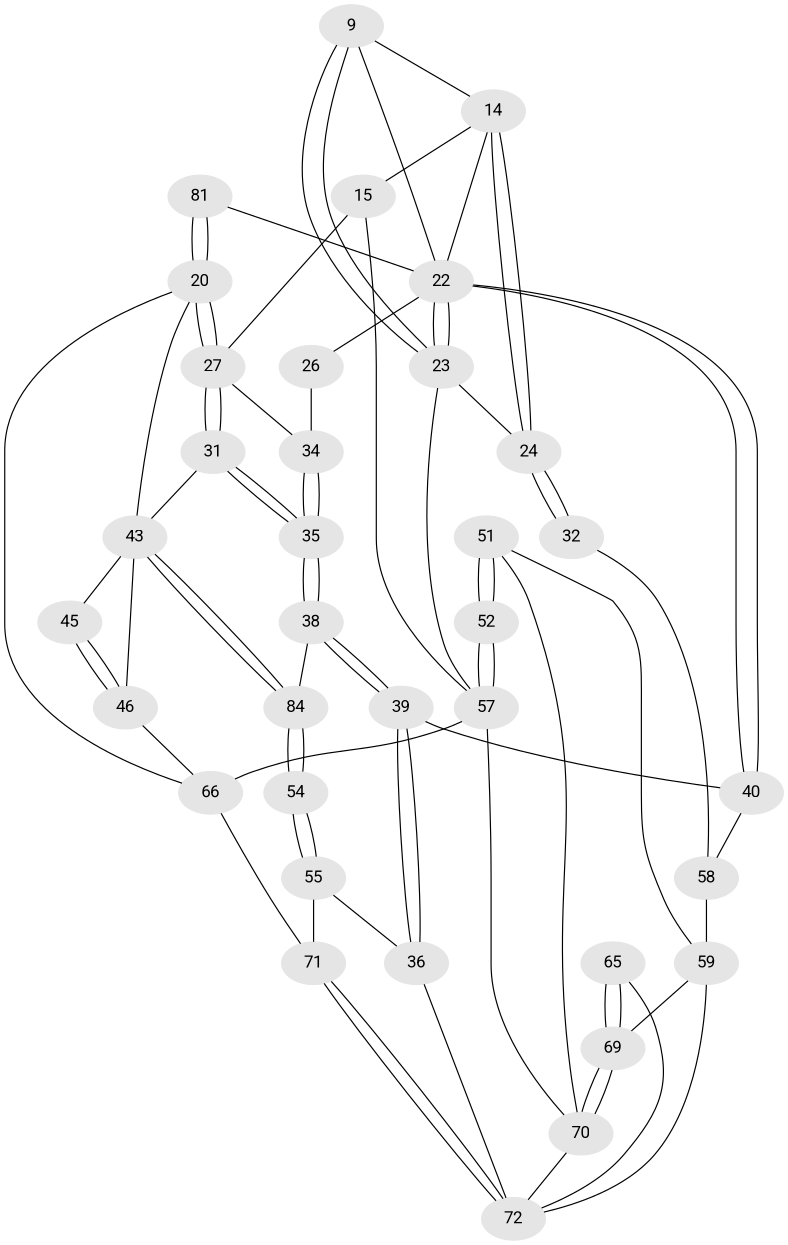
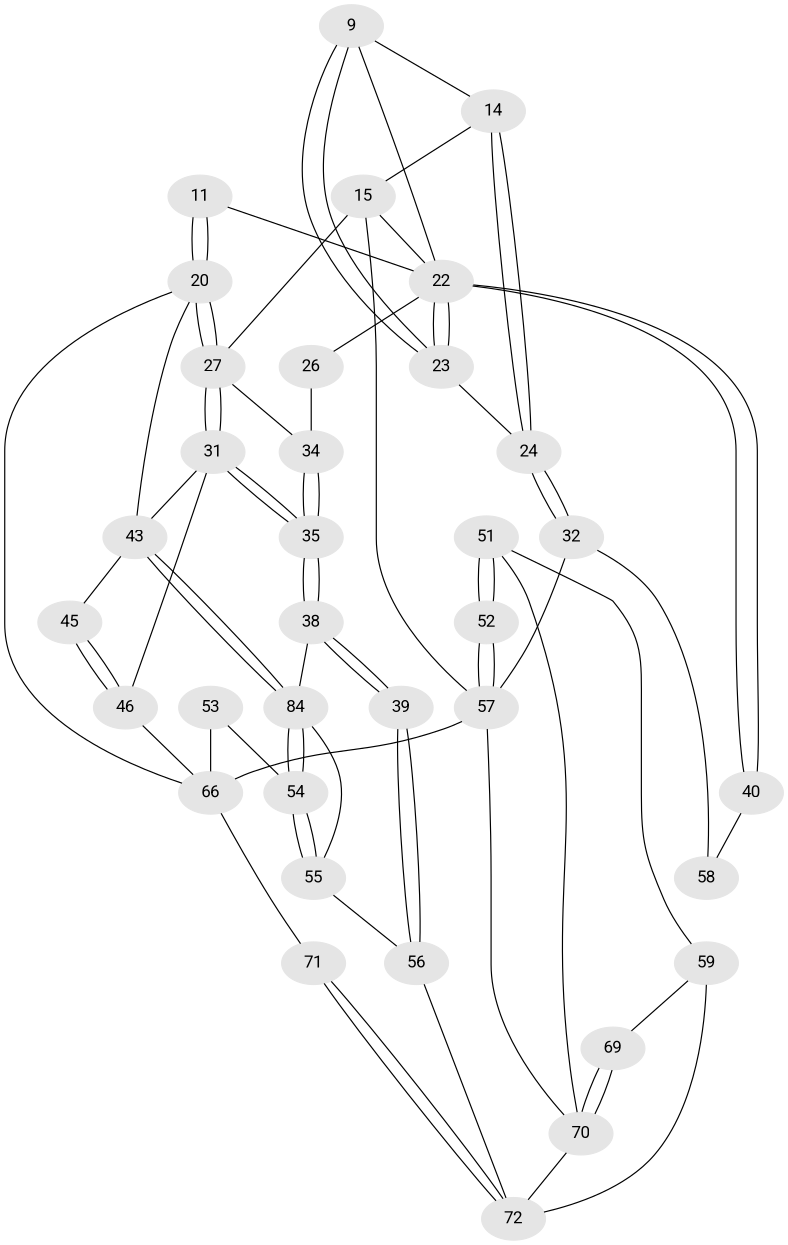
node "81": label "81" -> "11"
edge "14" -- "22": now "15" -- "22"
edge "23" -- "57": now "32" -- "57"
edge "43" -- "46": now "31" -- "46"
node "53": added
edge "39" -- "40": removed
edge "55" -- "71": now "55" -- "84"
edge "58" -- "59": removed
node "36": label "36" -> "56"
node "65": removed
